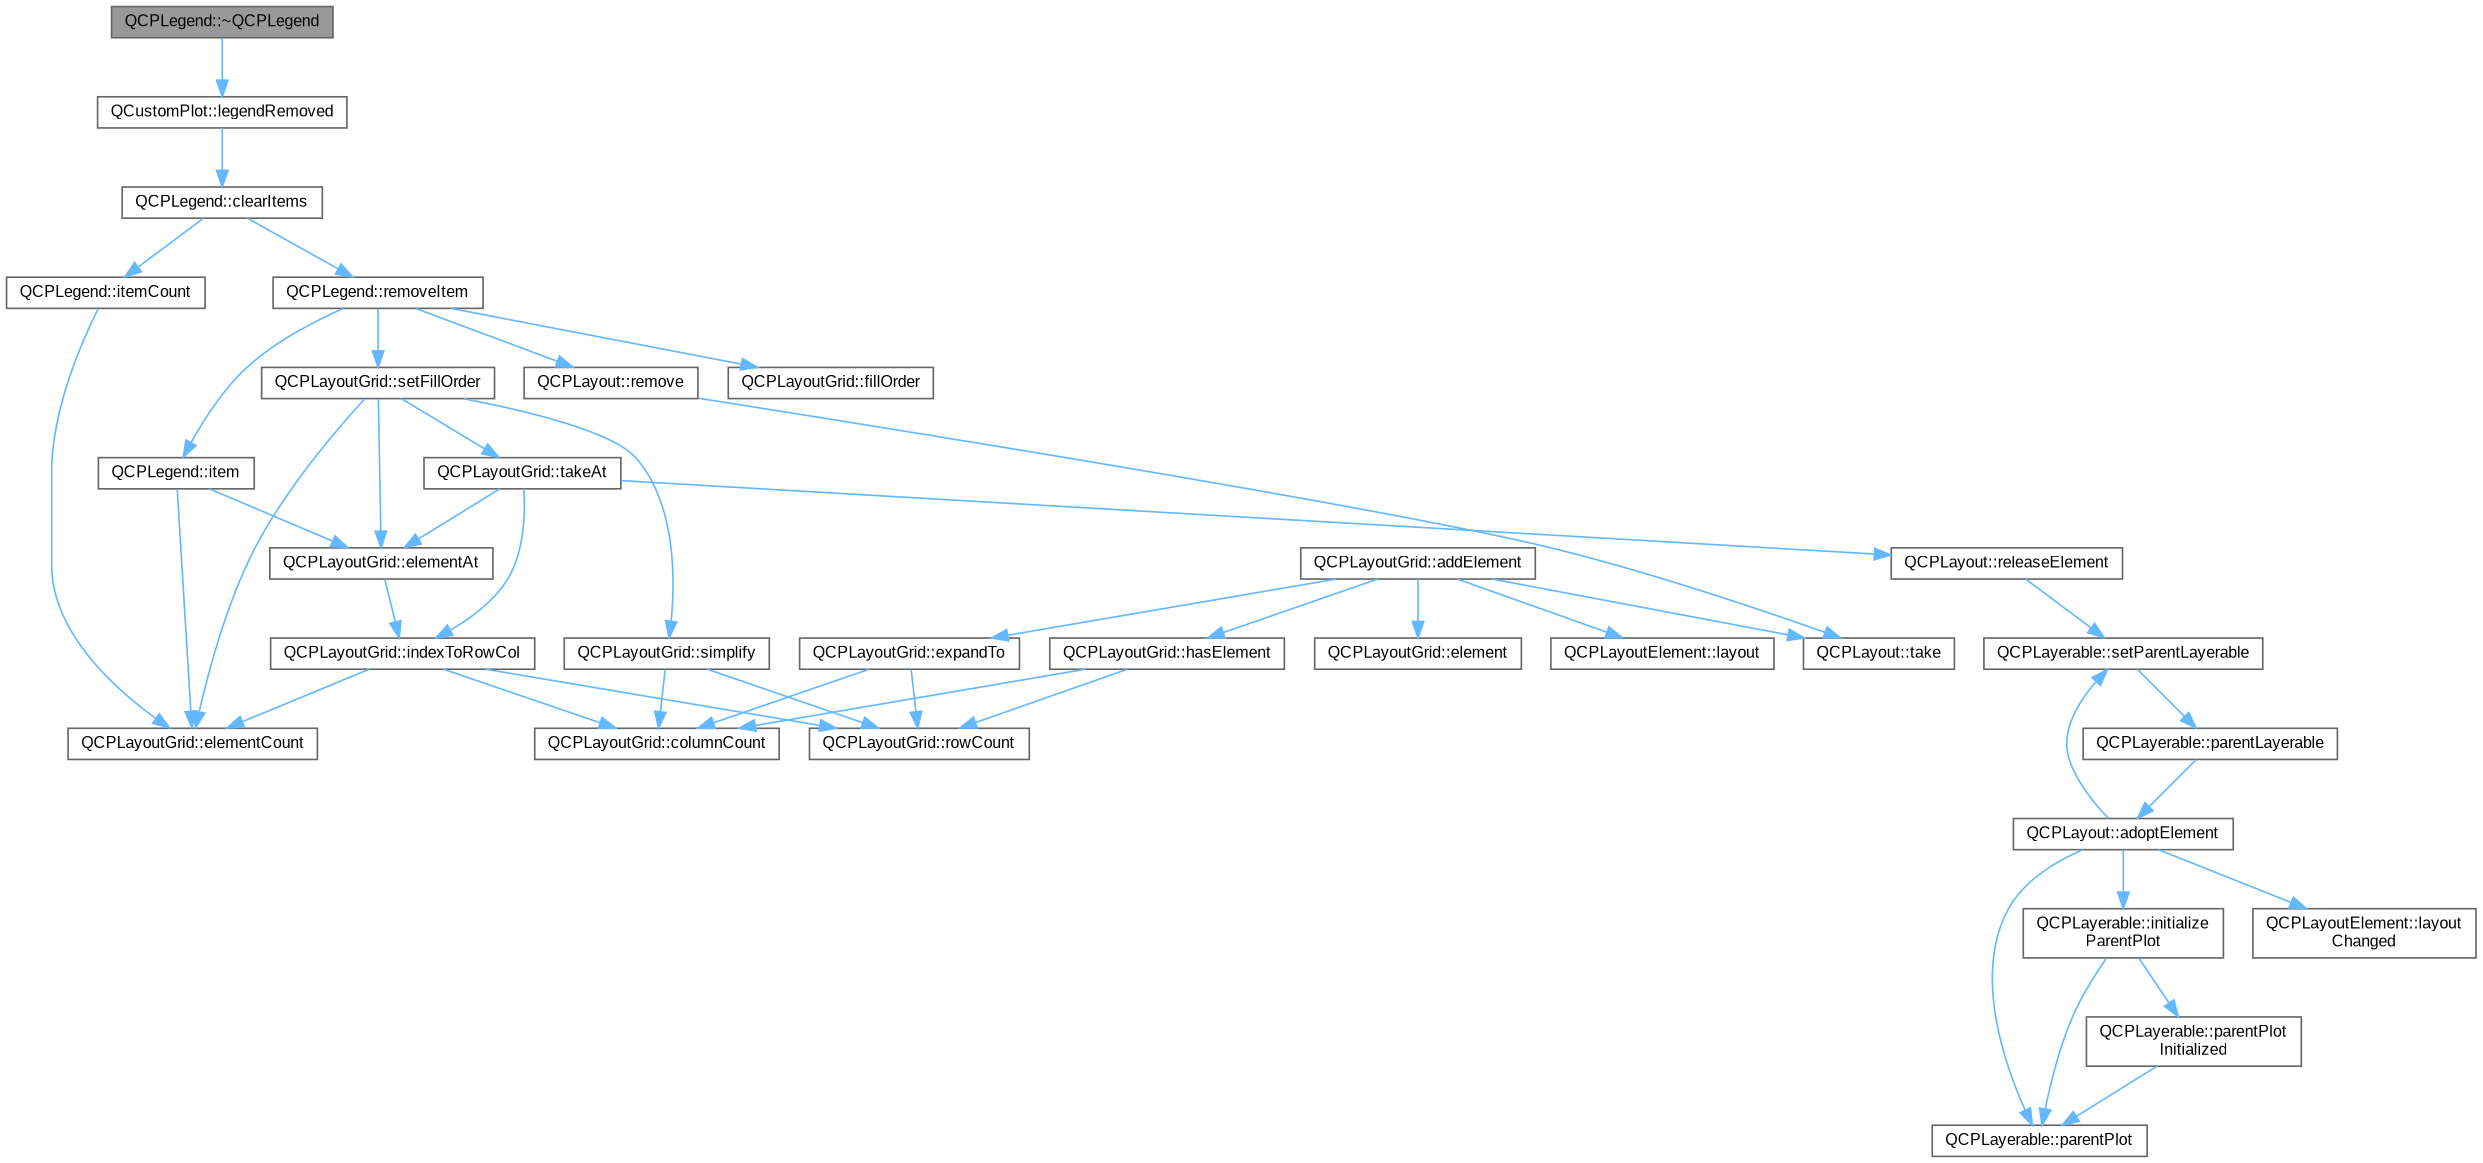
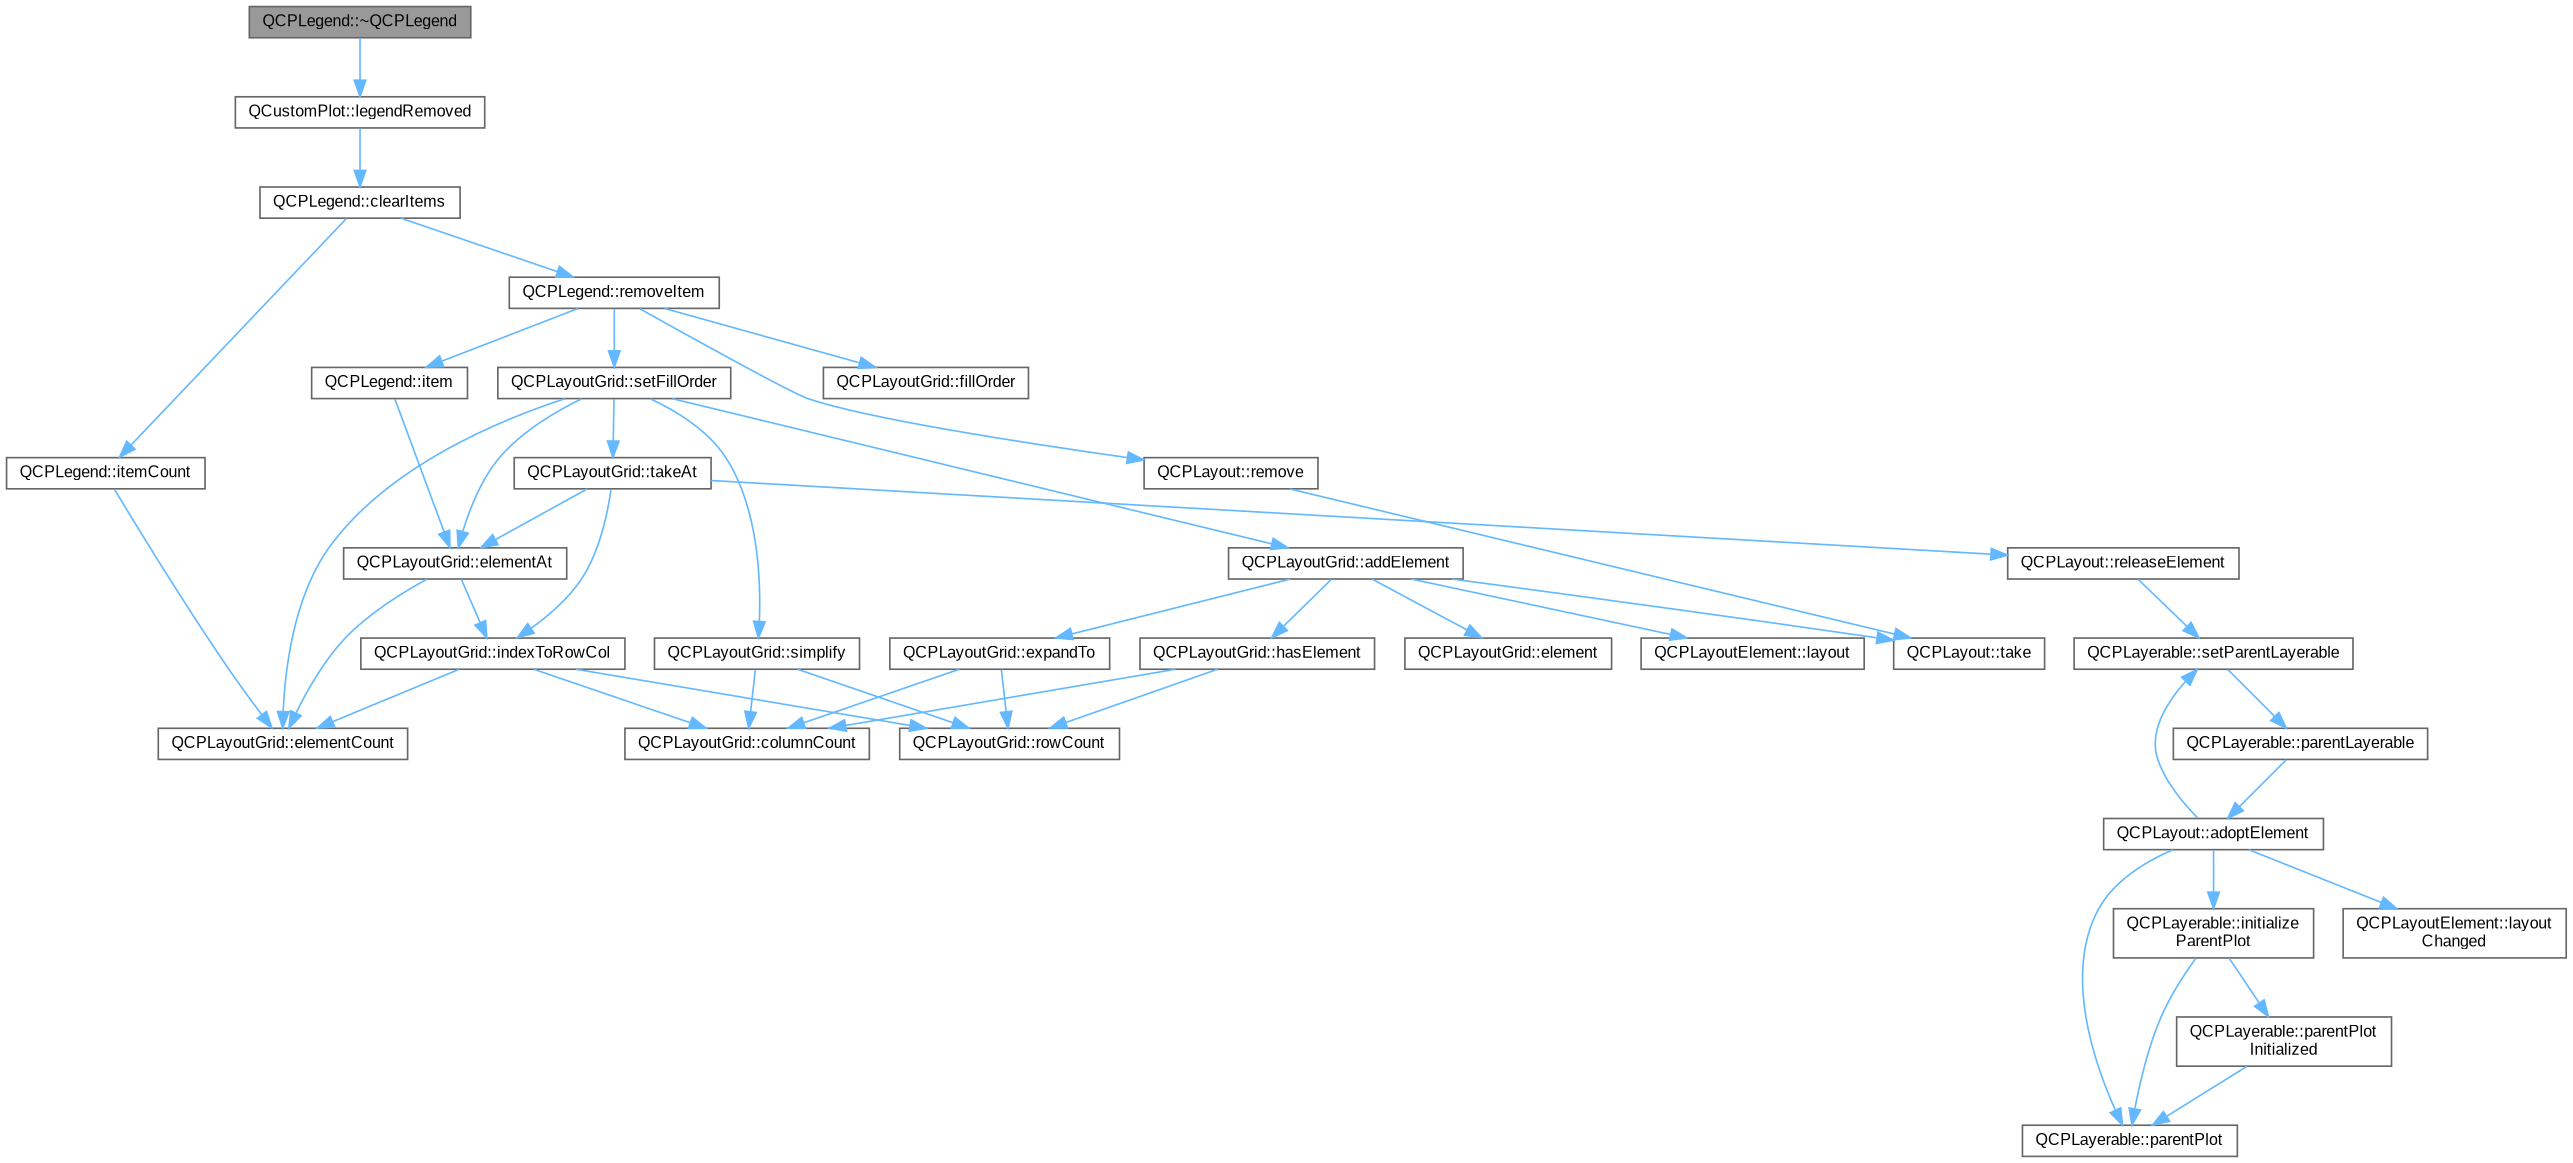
edge "QCPLayoutGrid::setFillOrder" -> "QCPLayoutGrid::addElement": added
edge "QCPLegend::item" -> "QCPLayoutGrid::elementCount": now "QCPLayoutGrid::elementAt" -> "QCPLayoutGrid::elementCount"
